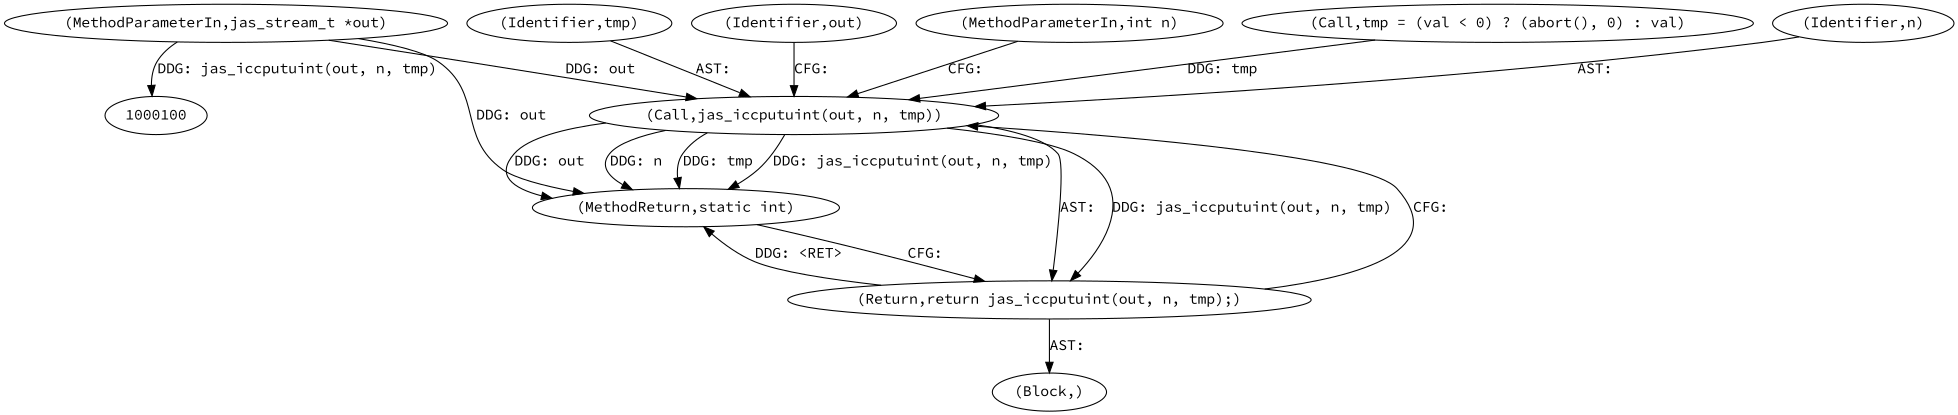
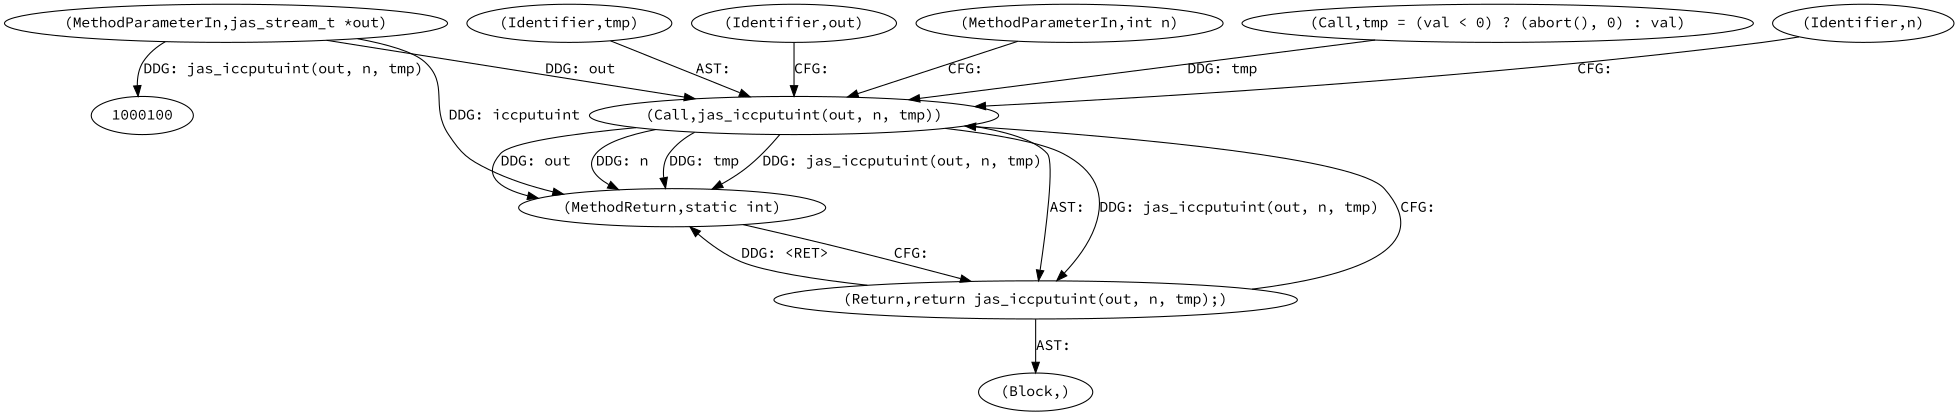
edge "(Identifier,n)" -> "(Call,jas_iccputuint(out, n, tmp))": label "AST: " -> "CFG: "
edge "(MethodParameterIn,jas_stream_t *out)" -> "(MethodReturn,static int)": label "DDG: out" -> "DDG: iccputuint"
